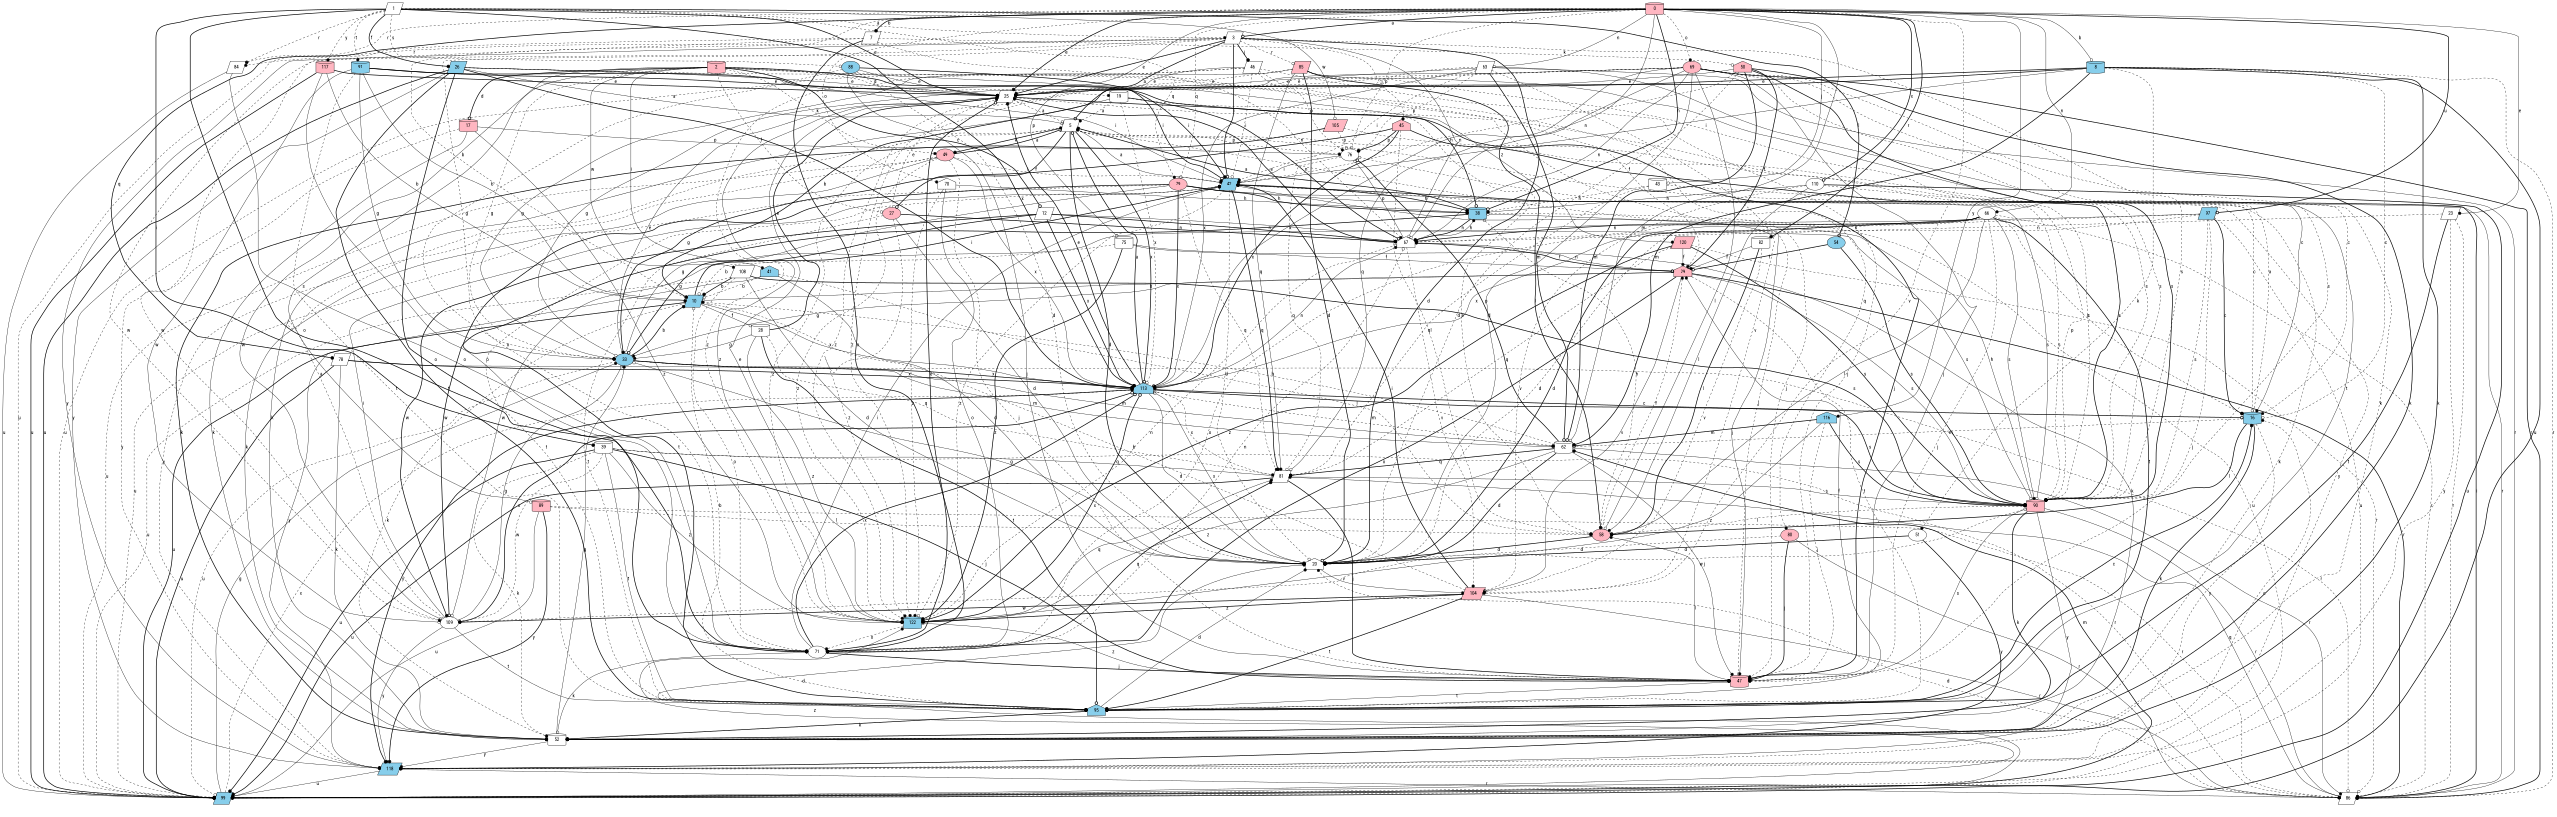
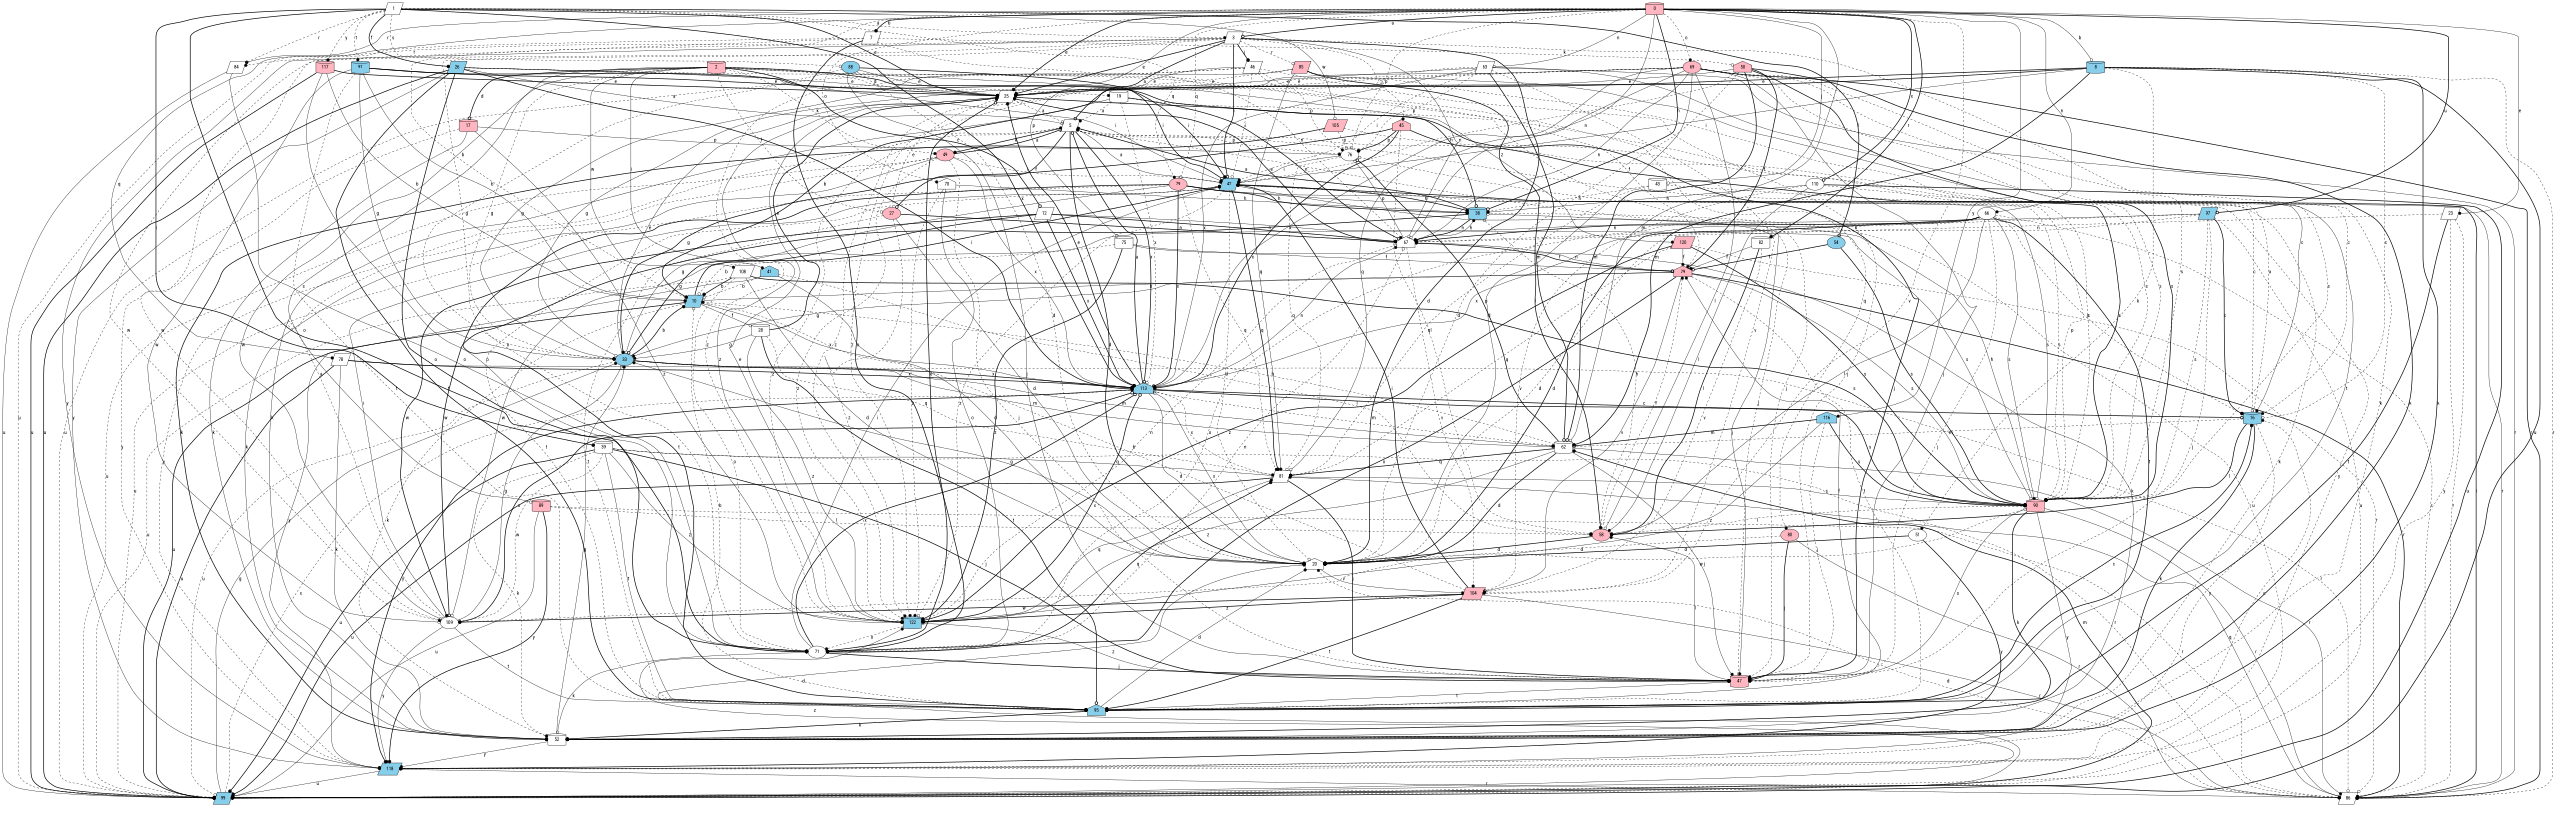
edge "0" -> "84": style dashed -> solid
edge "0" -> "78": style bold -> solid
edge "58" -> "25": removed, label "e"
edge "85" -> "20": removed, label "d"
edge "20" -> "33": arrowhead odot -> dot
